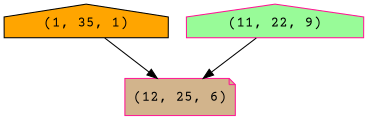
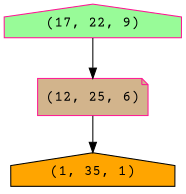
node "(11, 22, 9)": label "(11, 22, 9)" -> "(17, 22, 9)"
edge "(1, 35, 1)" -> "(12, 25, 6)": reversed
